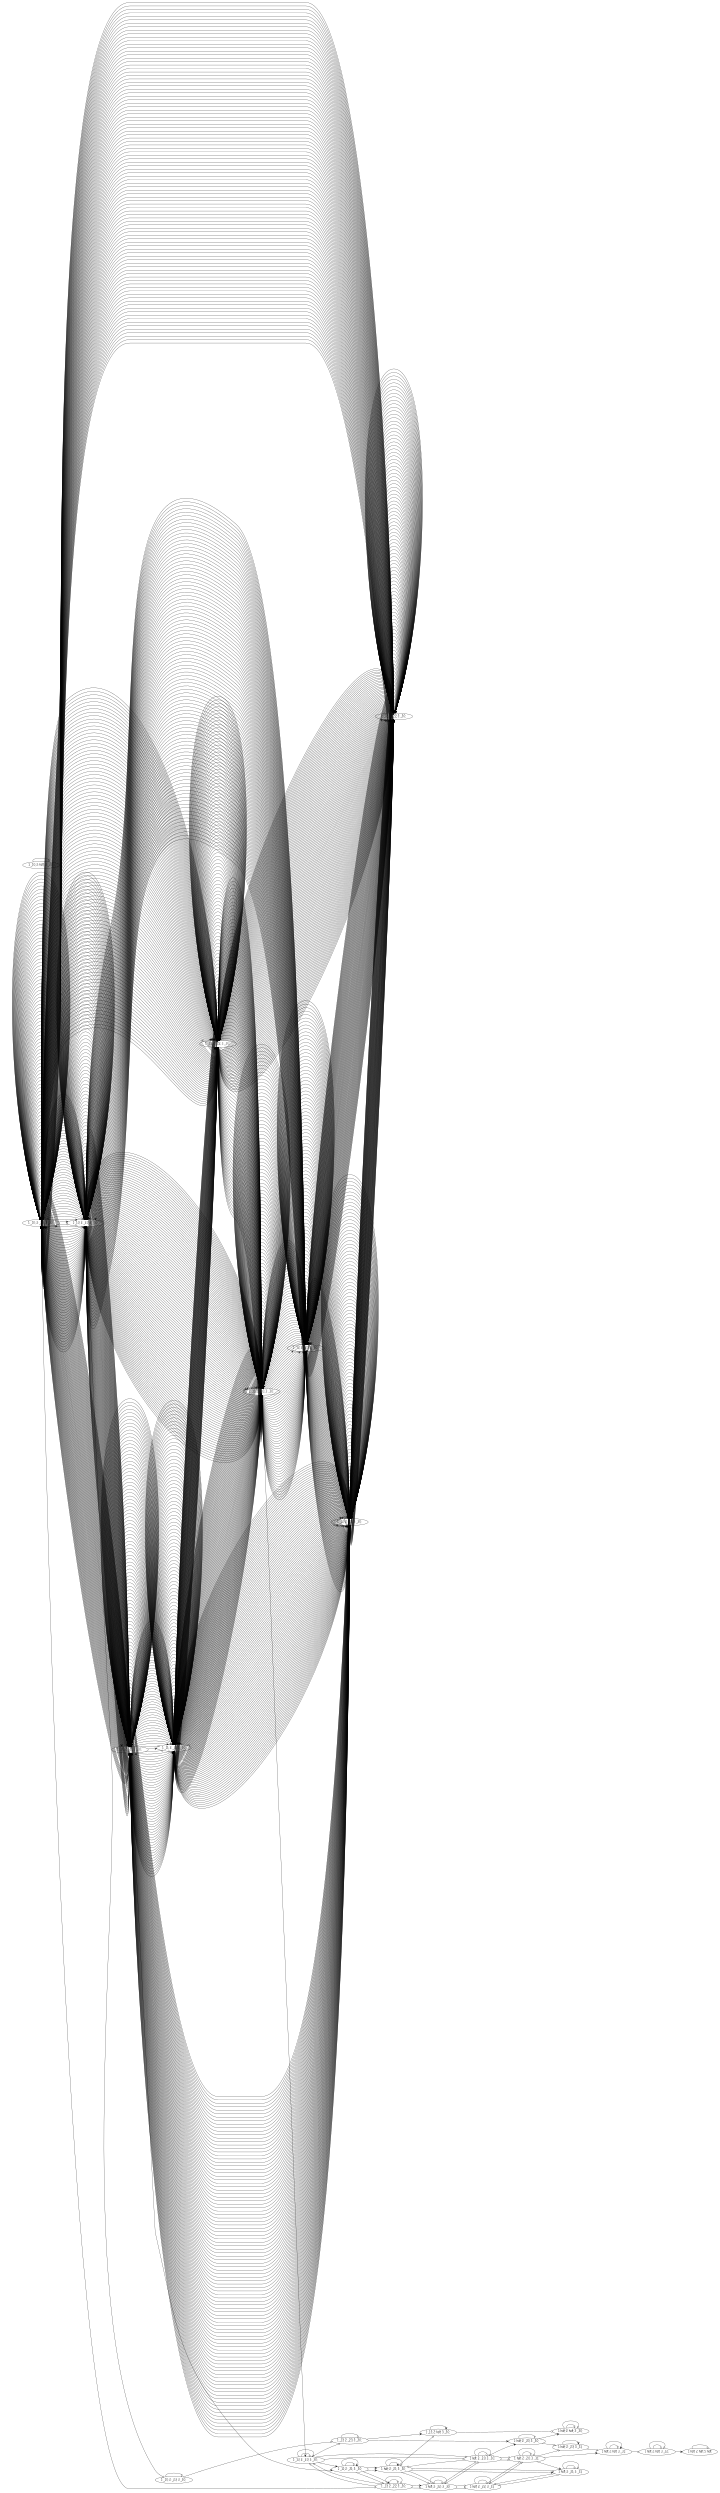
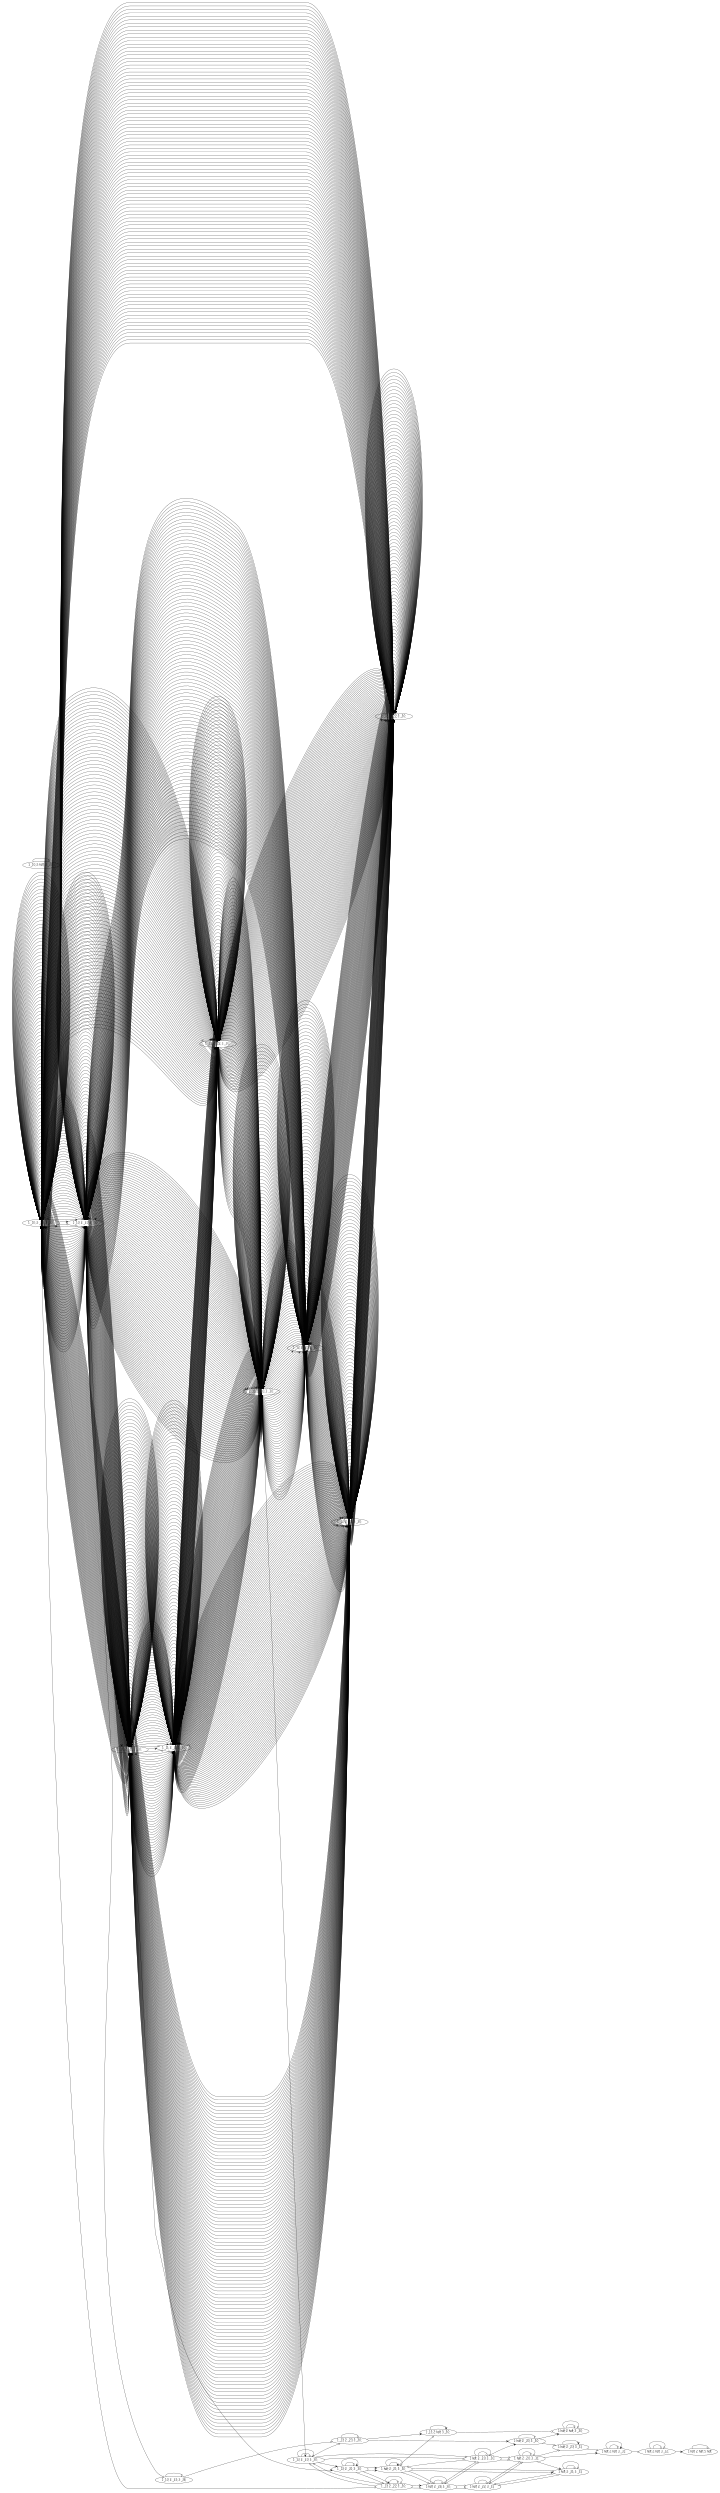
node "1: _1:1; 2: _2:1; 3: _3:0;": label "1: _1:1; 2: _2:1; 3: _3:0;" -> "1: _1:3; 2: _2:1; 3: _3:0;"
node "1: _1:0; 2: _2:3; 3: _3:0;": label "1: _1:0; 2: _2:3; 3: _3:0;" -> "1: _1:0; 2: _2:3; 3: _3:4;"
node "1: halt; 2: _2:2; 3: _3:0;": label "1: halt; 2: _2:2; 3: _3:0;" -> "1: halt; 2: _2:4; 3: _3:0;"
